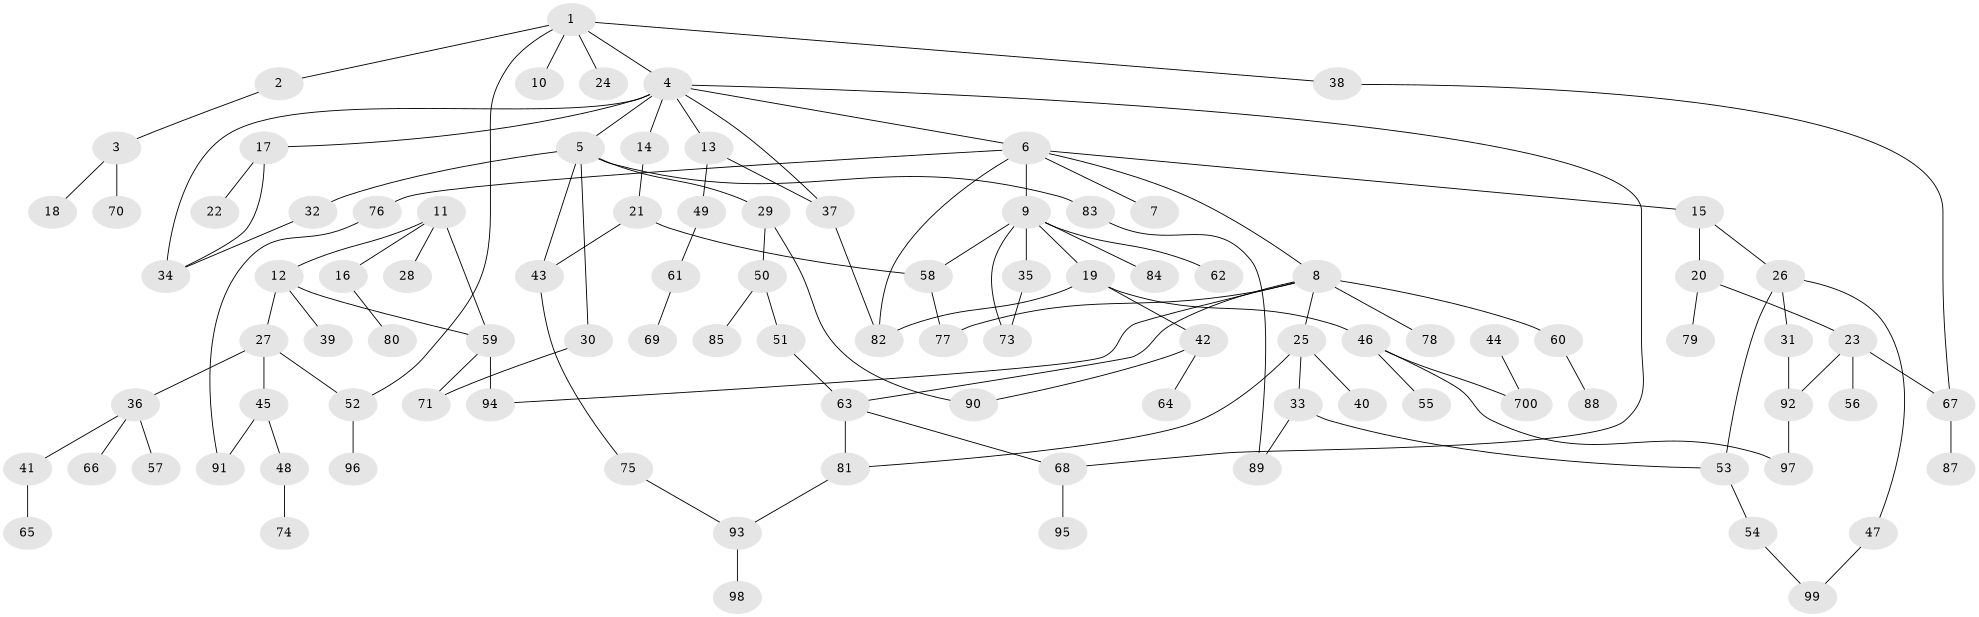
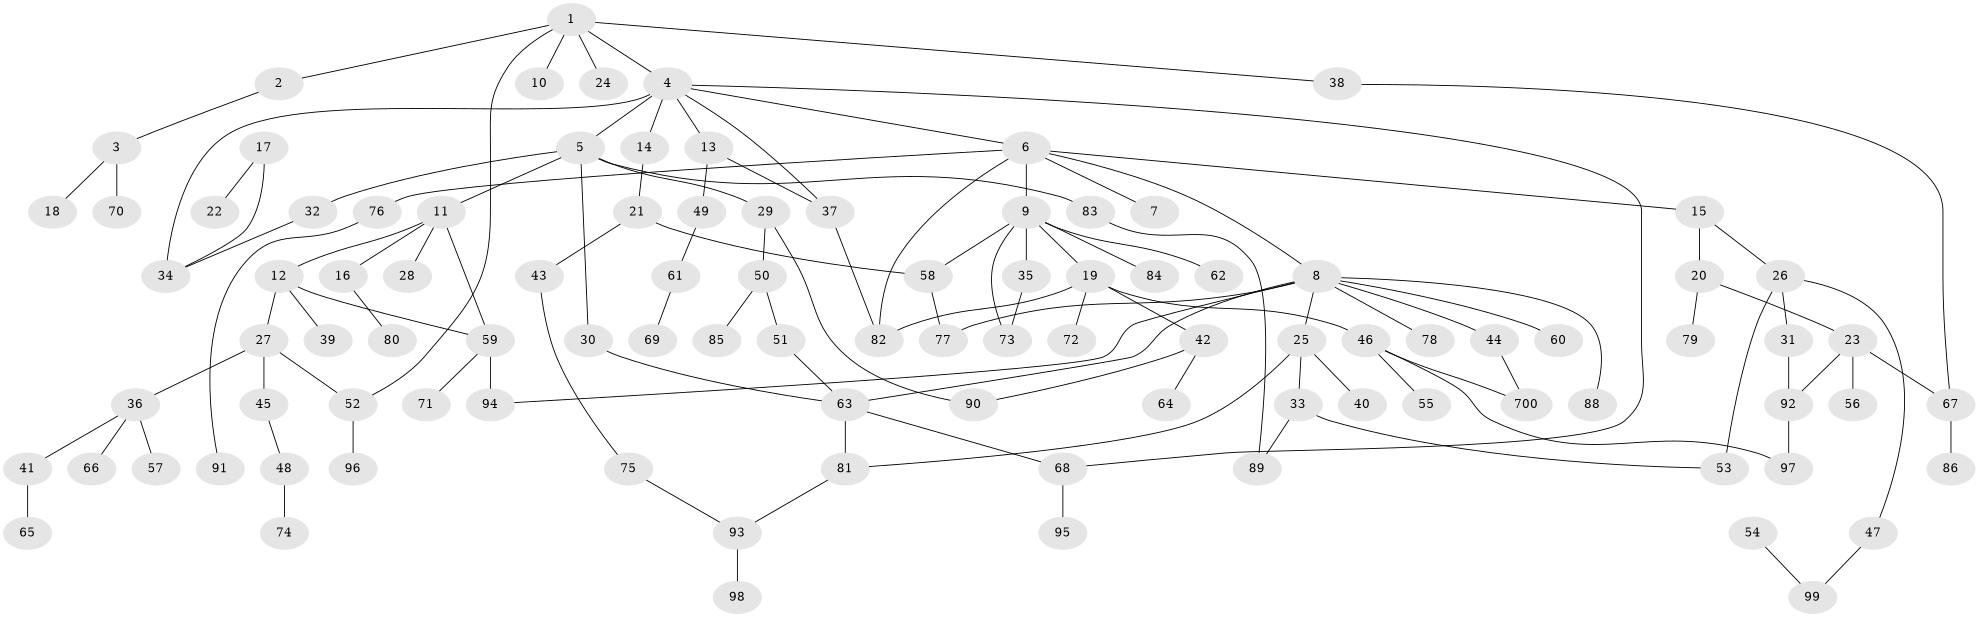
edge "4" -- "17": removed
edge "5" -- "43": now "5" -- "11"
edge "8" -- "44": added
node "72": added
edge "30" -- "71": now "30" -- "63"
edge "60" -- "88": now "8" -- "88"
edge "45" -- "91": removed
node "87": label "87" -> "86"
edge "53" -- "54": removed
